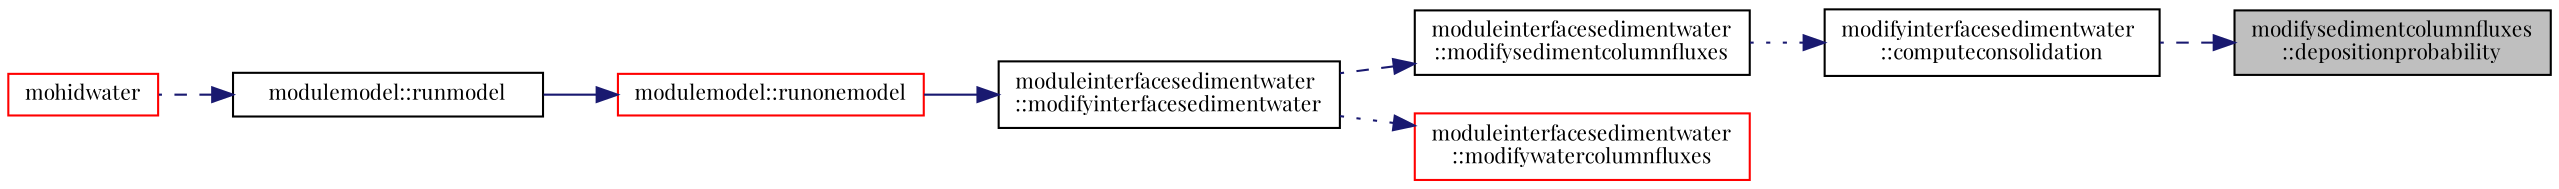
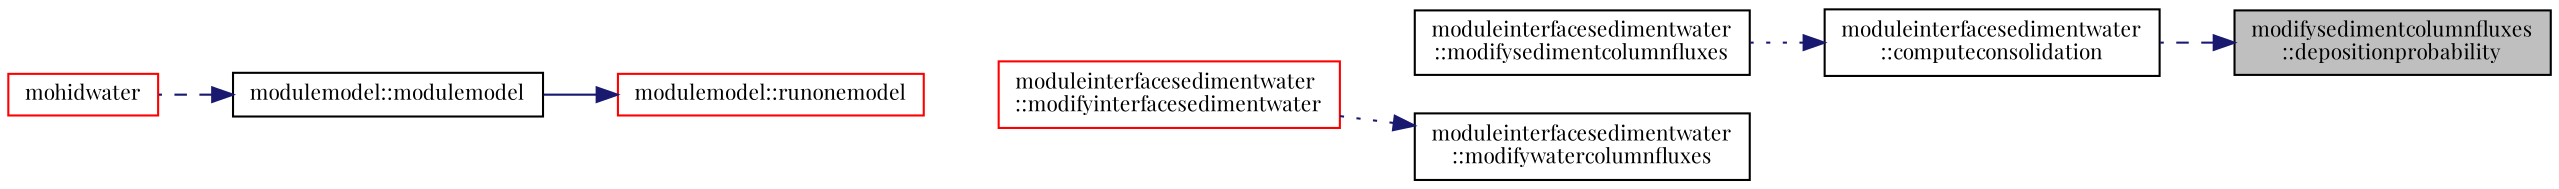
node "modifyinterfacesedimentwater ::computeconsolidation": label "modifyinterfacesedimentwater ::computeconsolidation" -> "moduleinterfacesedimentwater ::computeconsolidation"
edge "moduleinterfacesedimentwater ::modifyinterfacesedimentwater" -> "moduleinterfacesedimentwater ::modifysedimentcolumnfluxes": removed
node "modulemodel::runmodel": label "modulemodel::runmodel" -> "modulemodel::modulemodel"
edge "modulemodel::runonemodel" -> "moduleinterfacesedimentwater ::modifyinterfacesedimentwater": removed
node "moduleinterfacesedimentwater ::modifyinterfacesedimentwater": color black -> red
node "moduleinterfacesedimentwater ::modifywatercolumnfluxes": color red -> black
